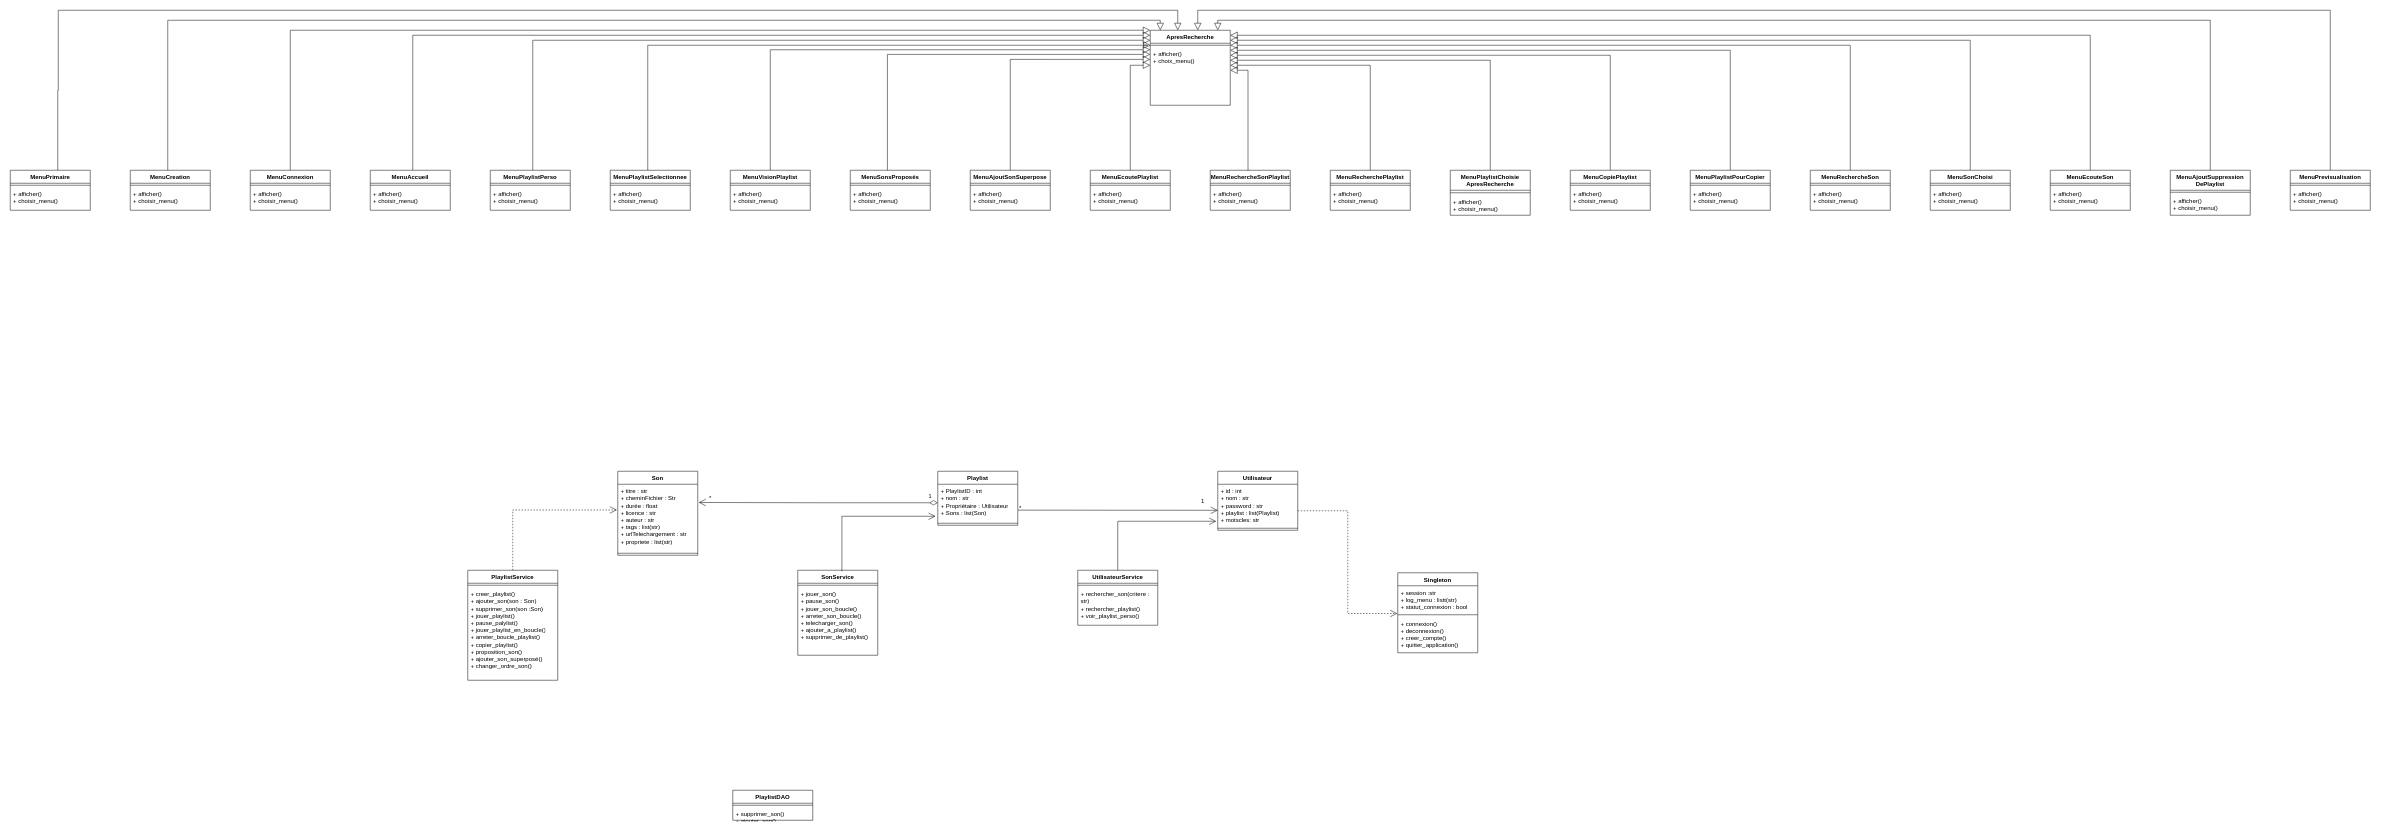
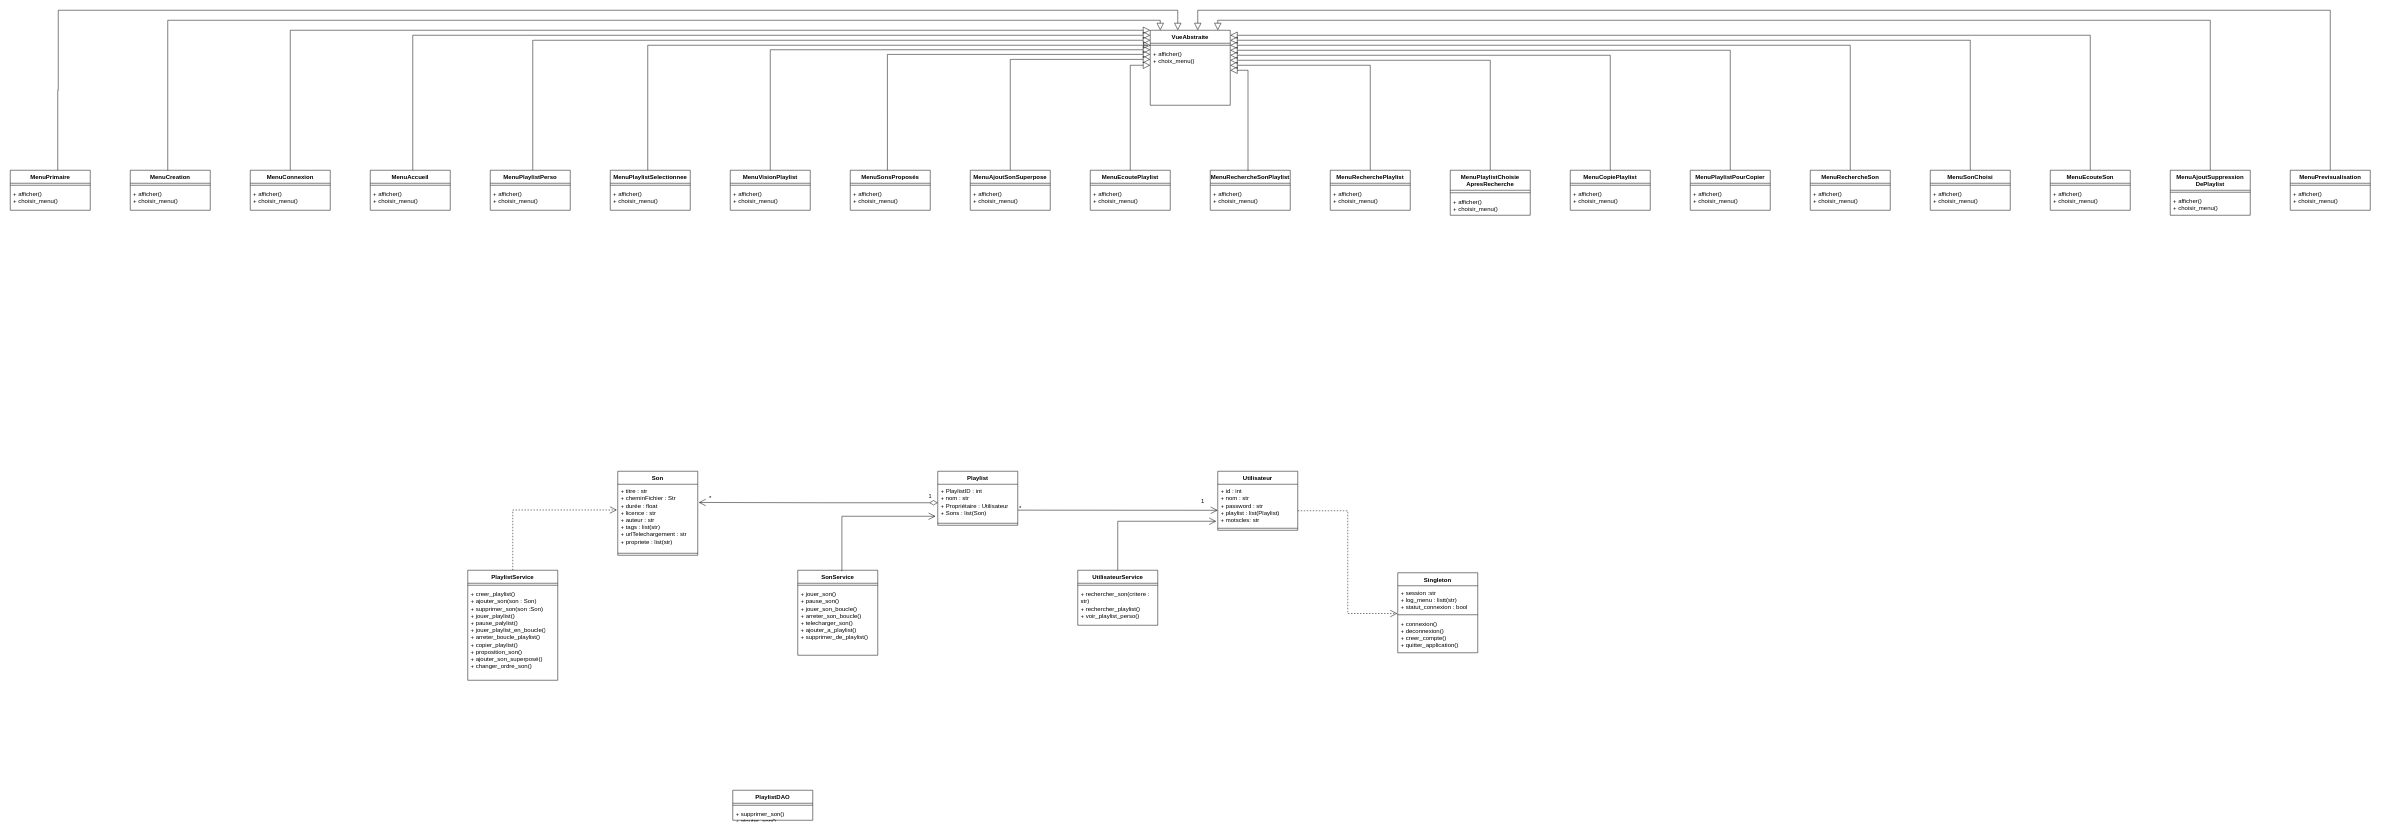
node "ApresRecherche": label "ApresRecherche" -> "VueAbstraite"
